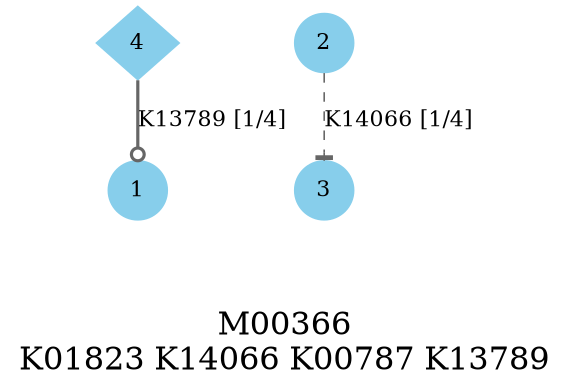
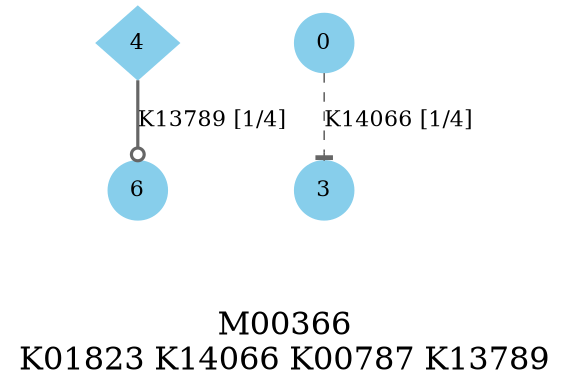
node "2": label "2" -> "0"
node "1": label "1" -> "6"
